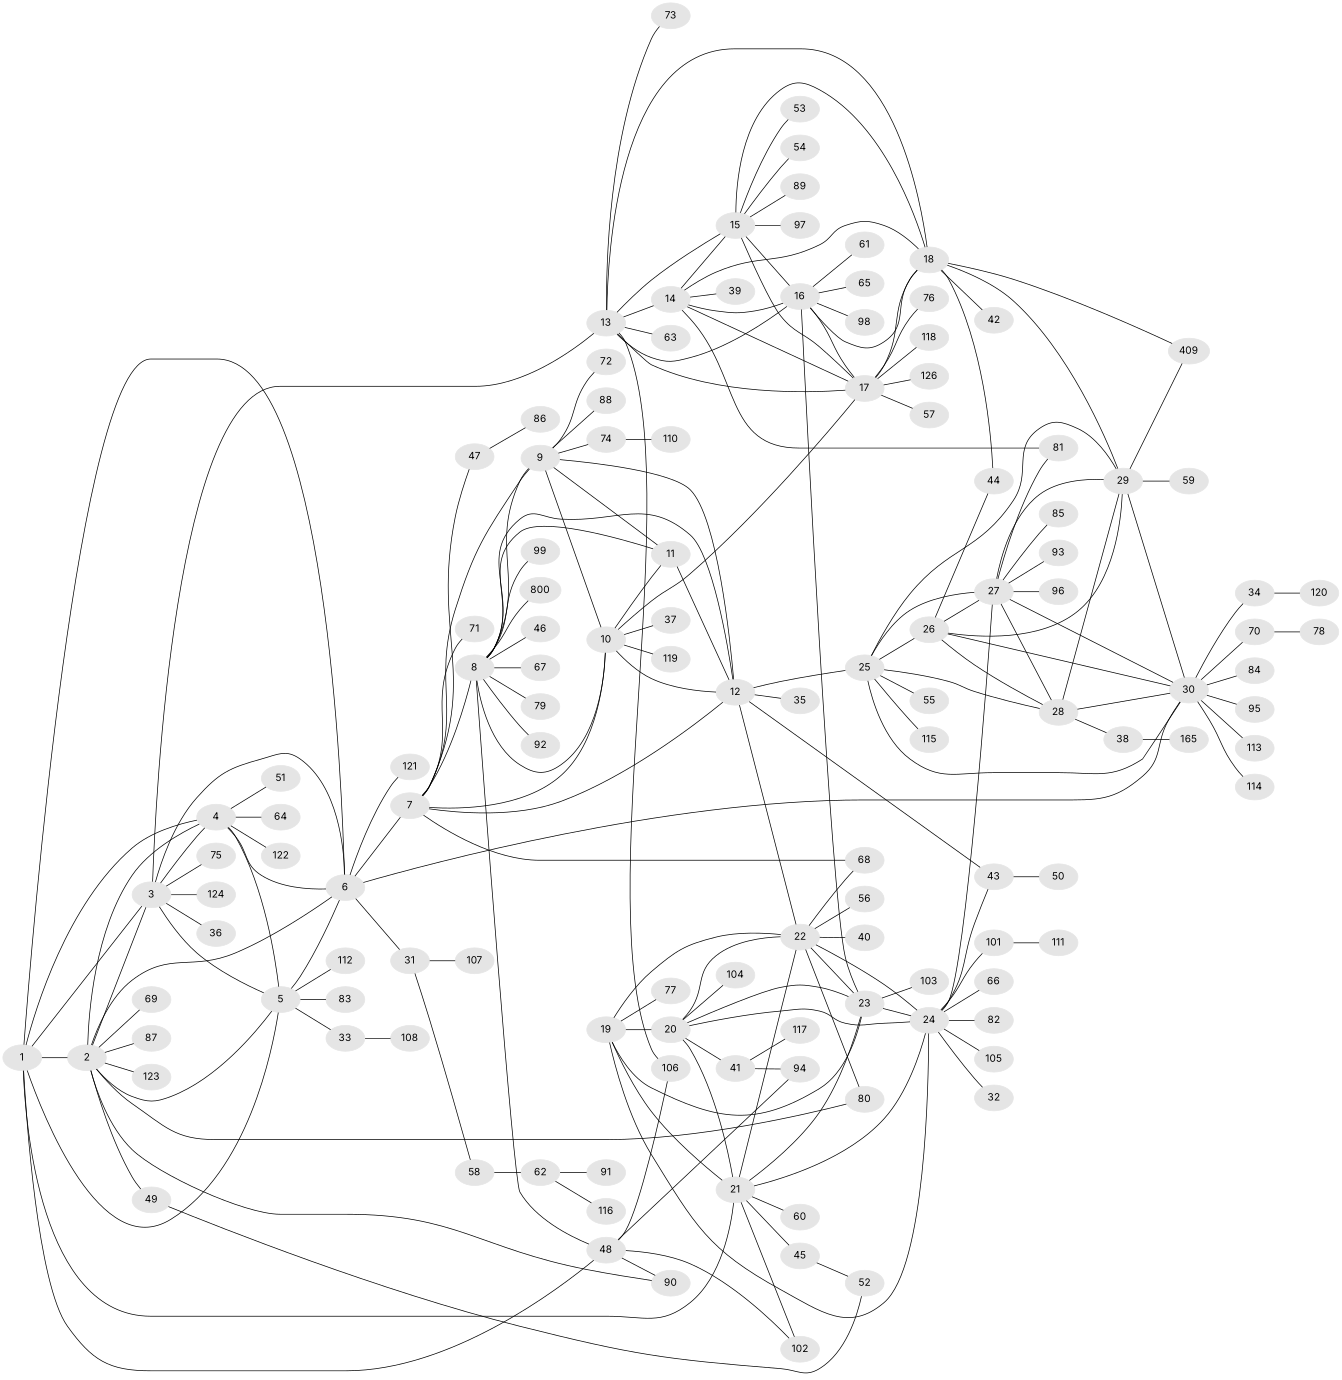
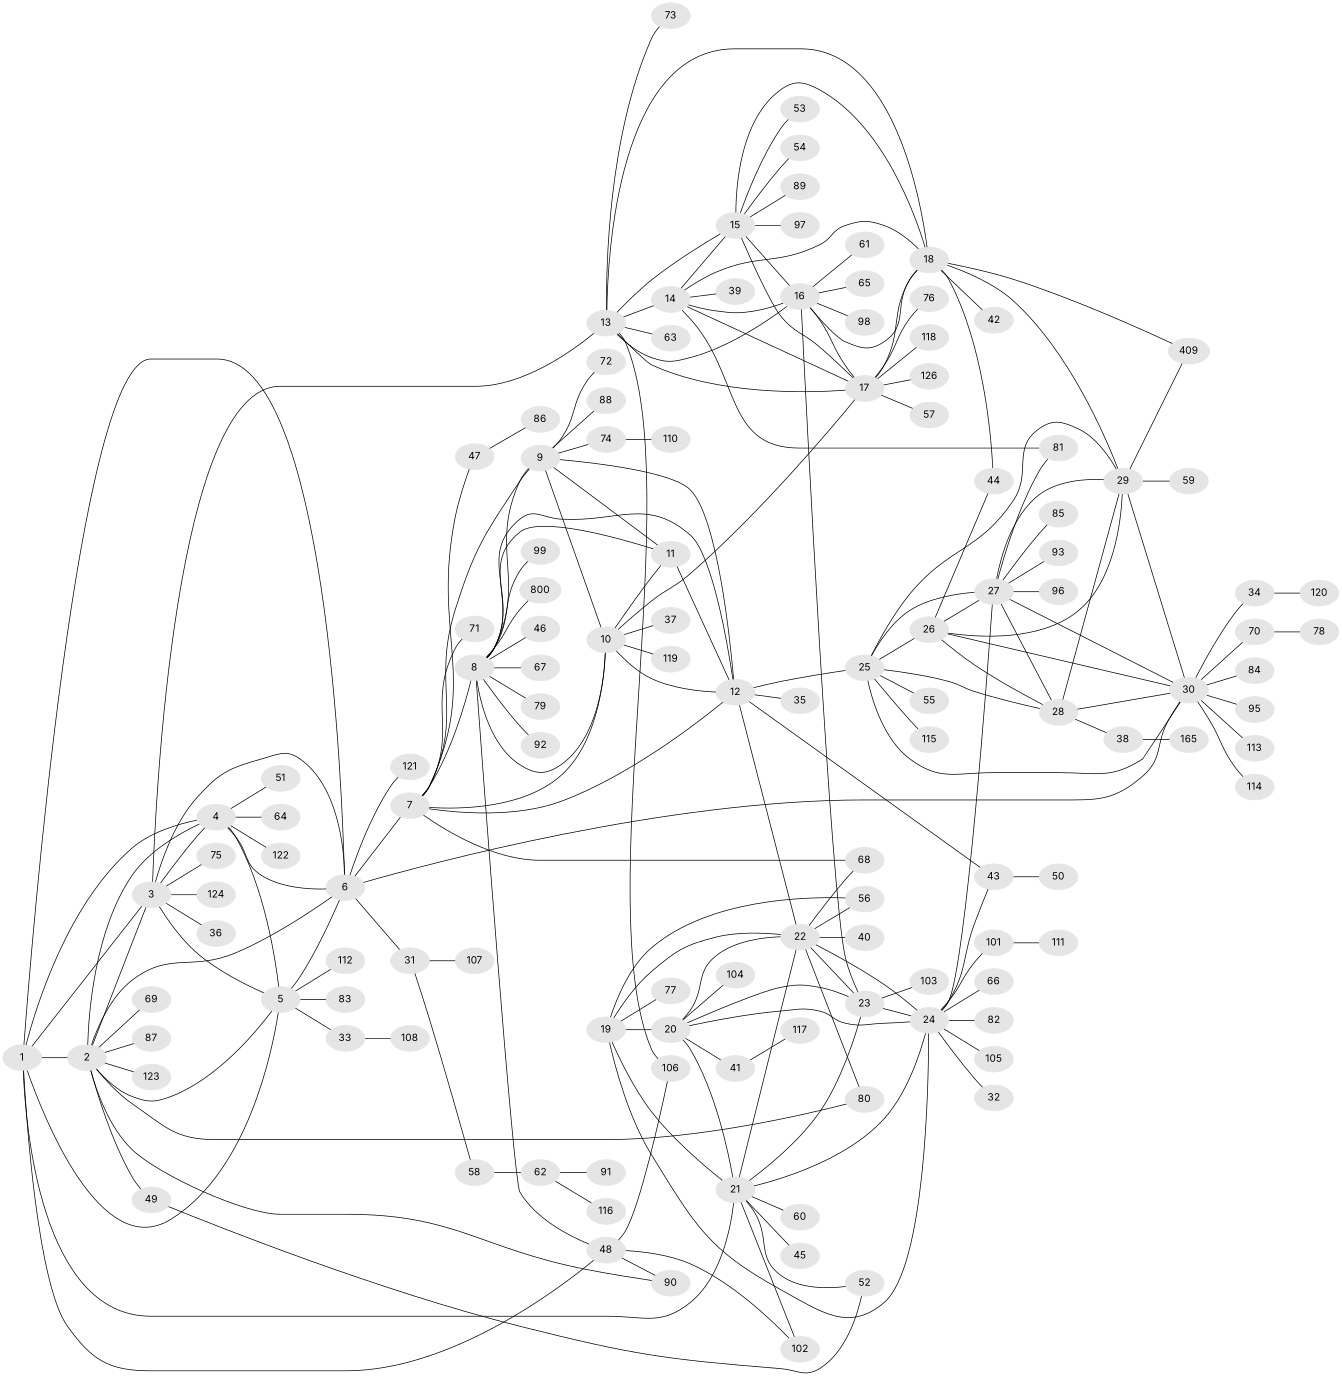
node "94": removed
edge "23" -- "19": now "56" -- "19"
edge "45" -- "52": now "21" -- "52"
